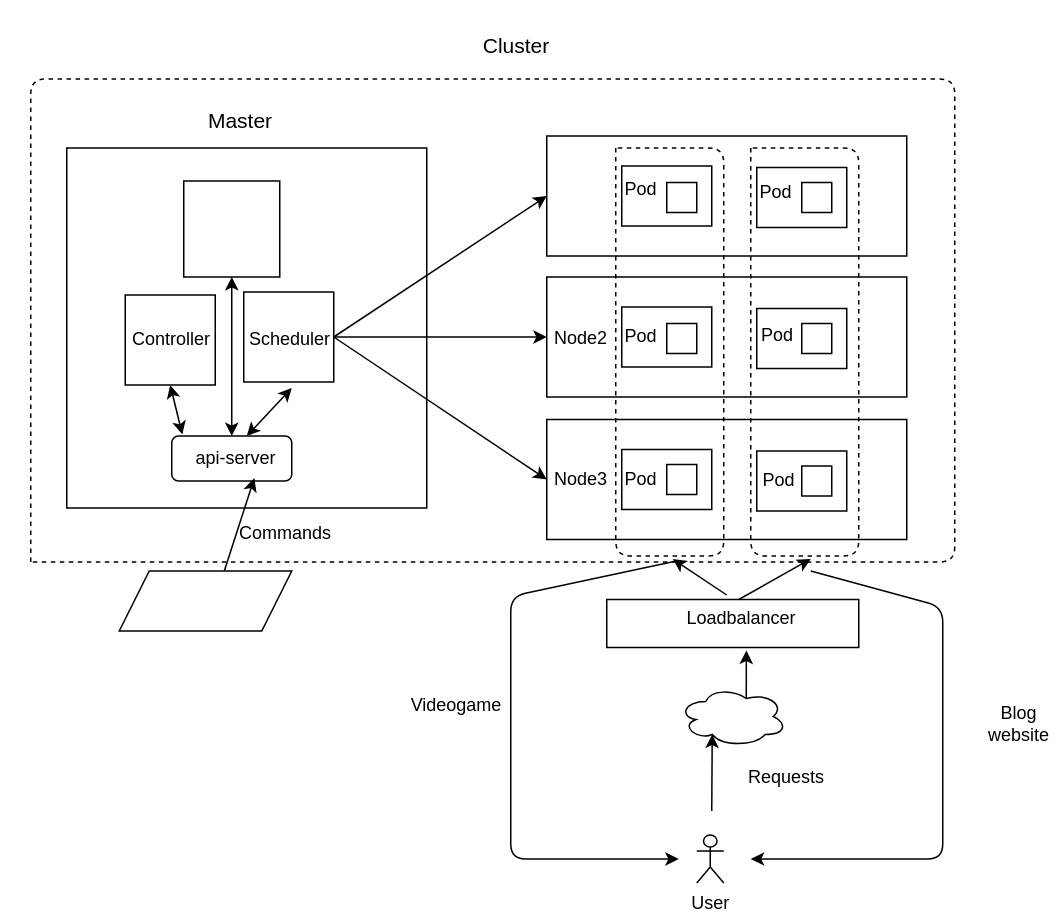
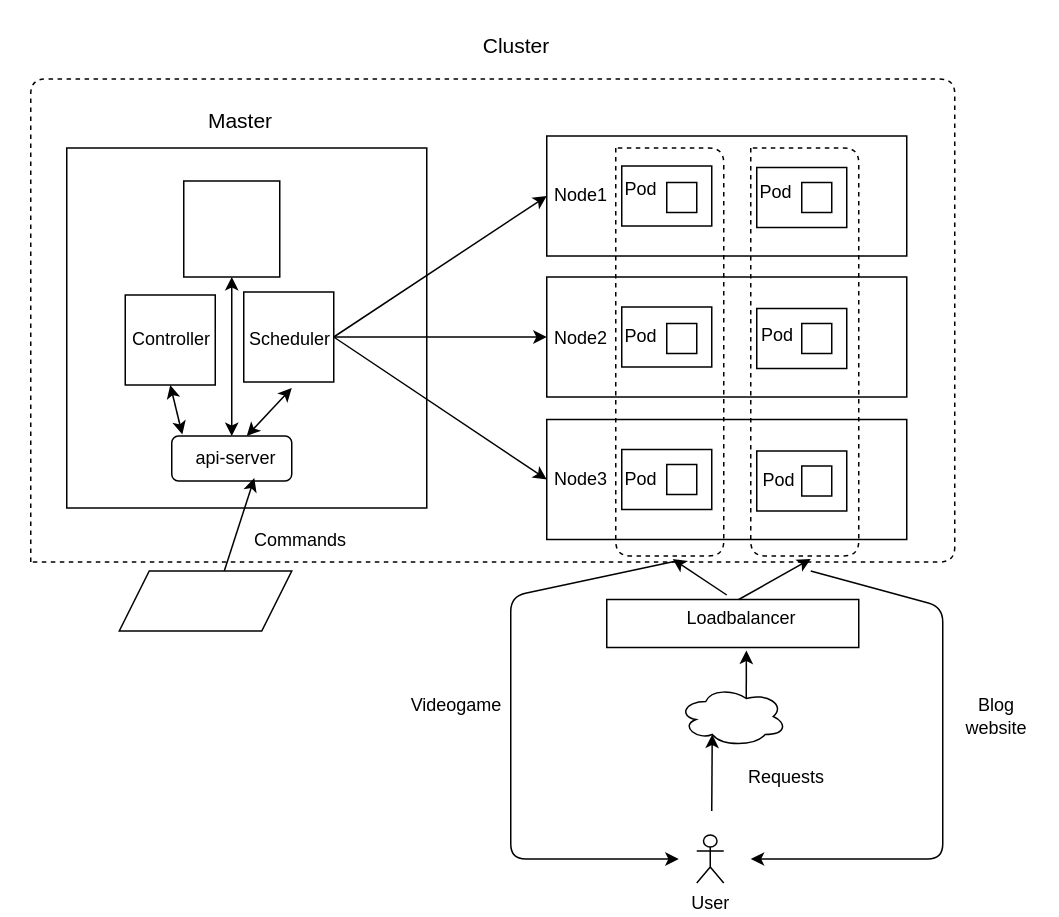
node "Node1": added
node "Commands": moved (286, 533) -> (301, 541)
node "Blog website": moved (1019, 724) -> (997, 716)
